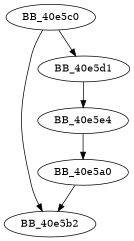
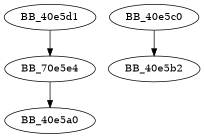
edge "BB_40e5c0" -> "BB_40e5d1": removed
node "BB_40e5e4": label "BB_40e5e4" -> "BB_70e5e4"
edge "BB_40e5a0" -> "BB_40e5b2": removed
